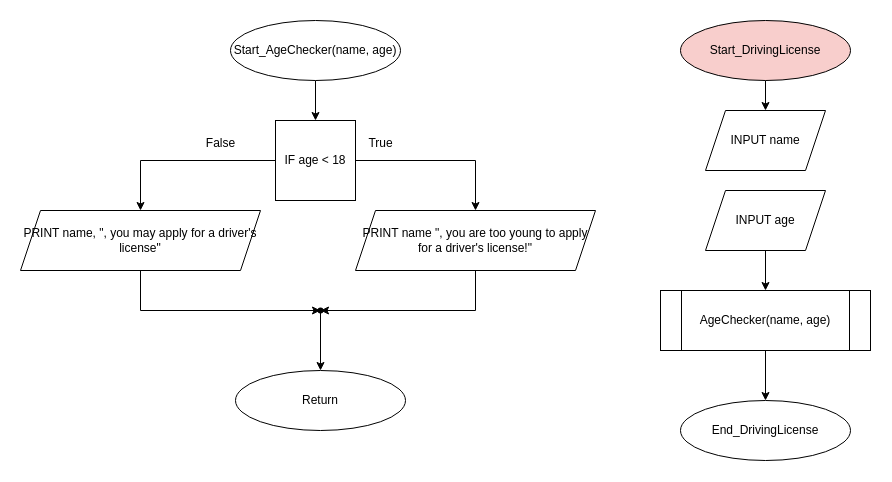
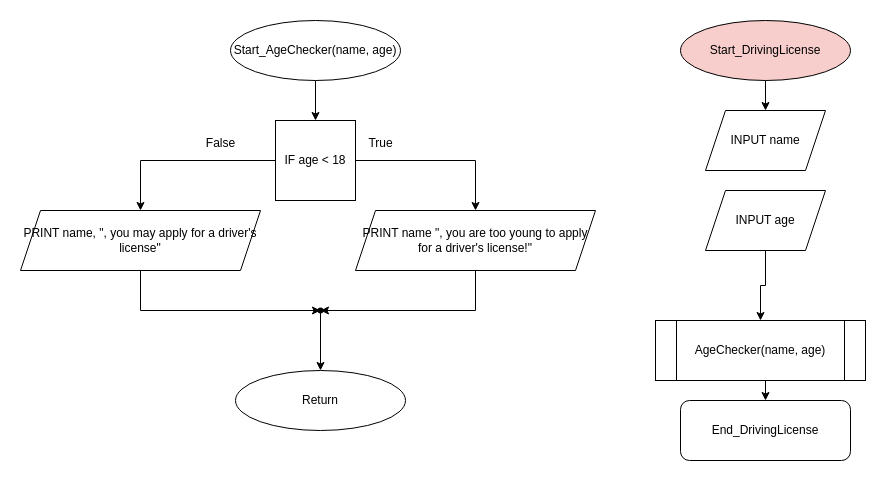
node "AgeChecker(name, age)": moved (766, 321) -> (761, 351)
node "End_DrivingLicense": shape ellipse -> rounded rectangle
